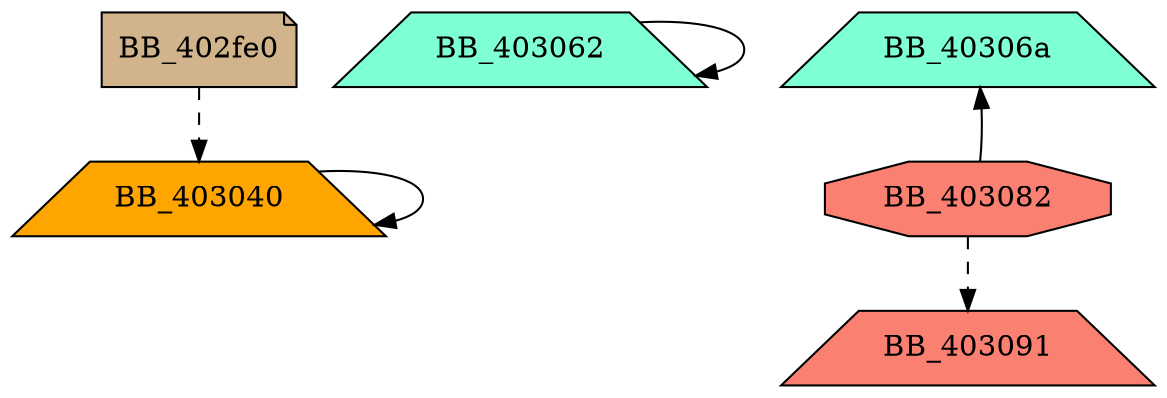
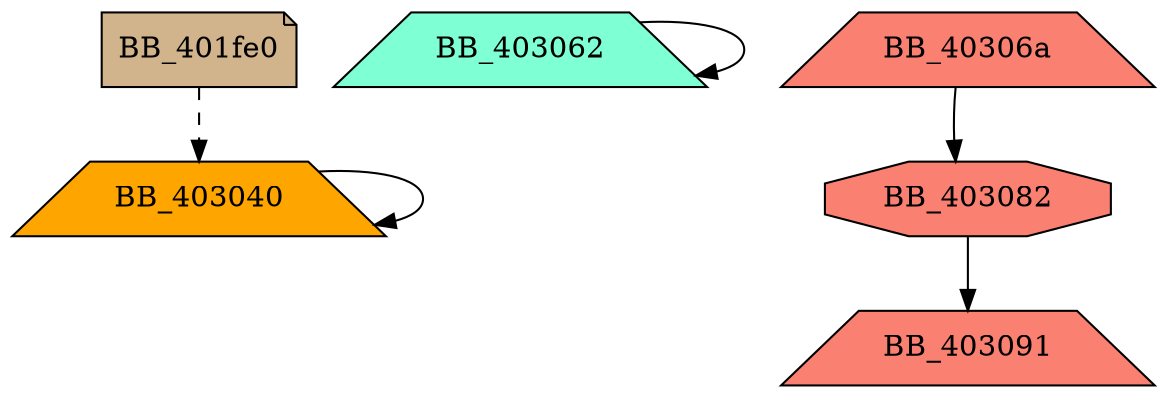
node "BB_402fe0": label "BB_402fe0" -> "BB_401fe0"
node "BB_40306a": fillcolor aquamarine -> salmon
edge "BB_403082" -> "BB_40306a": reversed
edge "BB_403082" -> "BB_403091": style dashed -> solid
